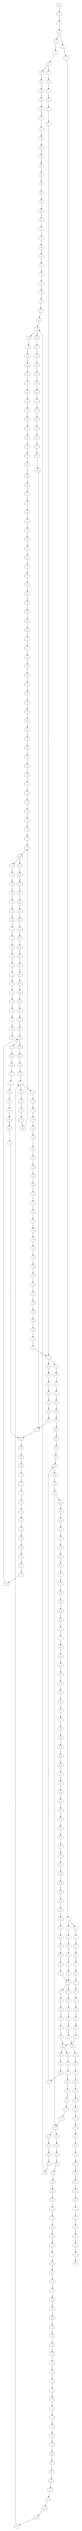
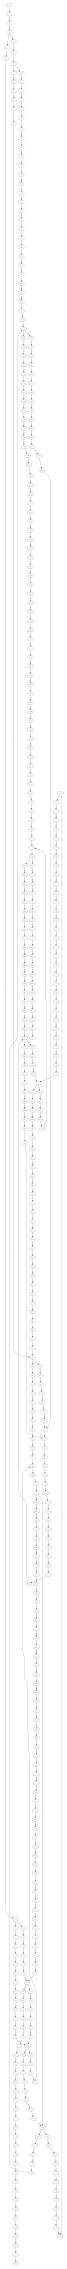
edge "S197" -> "S204": reversed
